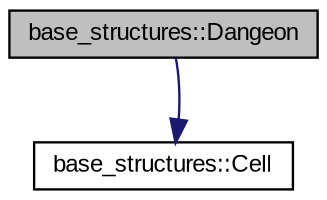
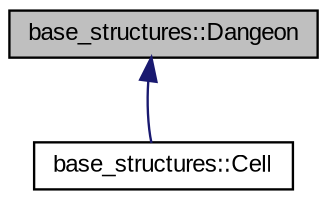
edge "base_structures::Dangeon" -> "base_structures::Cell": reversed
